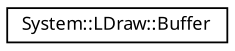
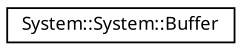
node "System::LDraw::Buffer": label "System::LDraw::Buffer" -> "System::System::Buffer"
